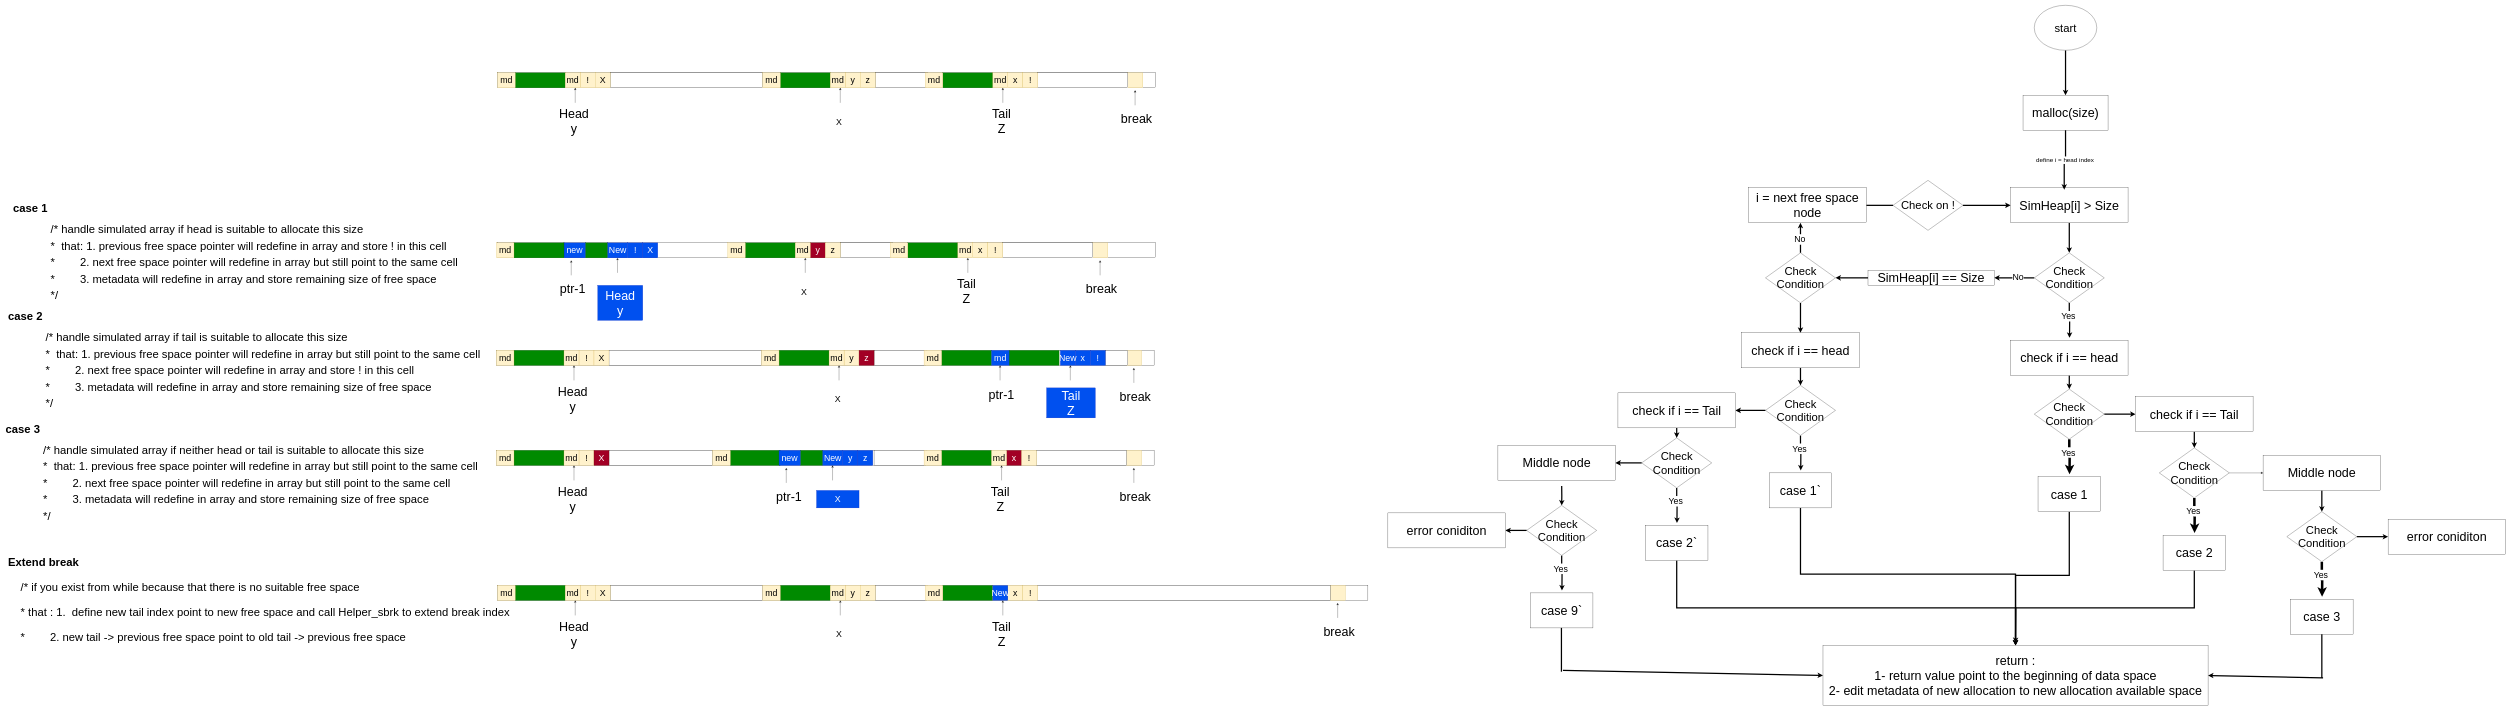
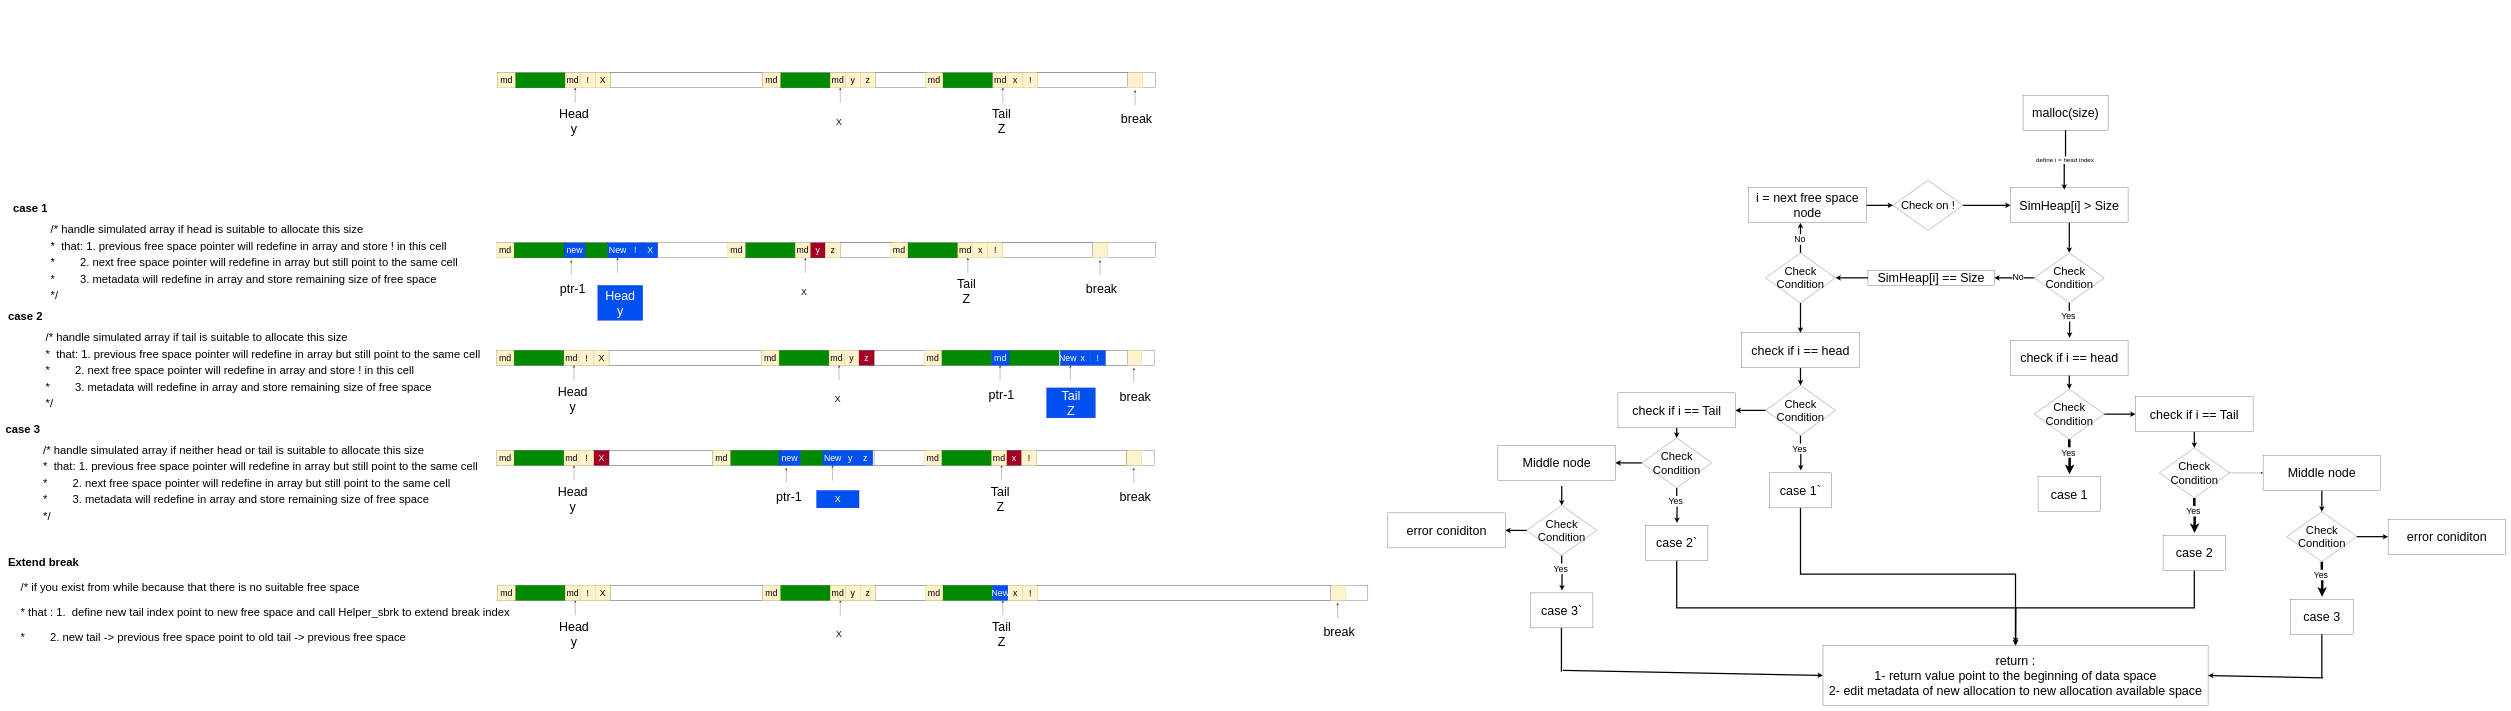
node "start": removed
edge "start" -> "malloc(size)": removed
edge "i = next free space node" -- "Check on !": arrowhead none -> classic
edge "case 1" -> "return : 1- return value point to the beginning of data space 2- edit metadata of new allocation to new allocation available space": removed
node "case 9`": label "case 9`" -> "case 3`"
